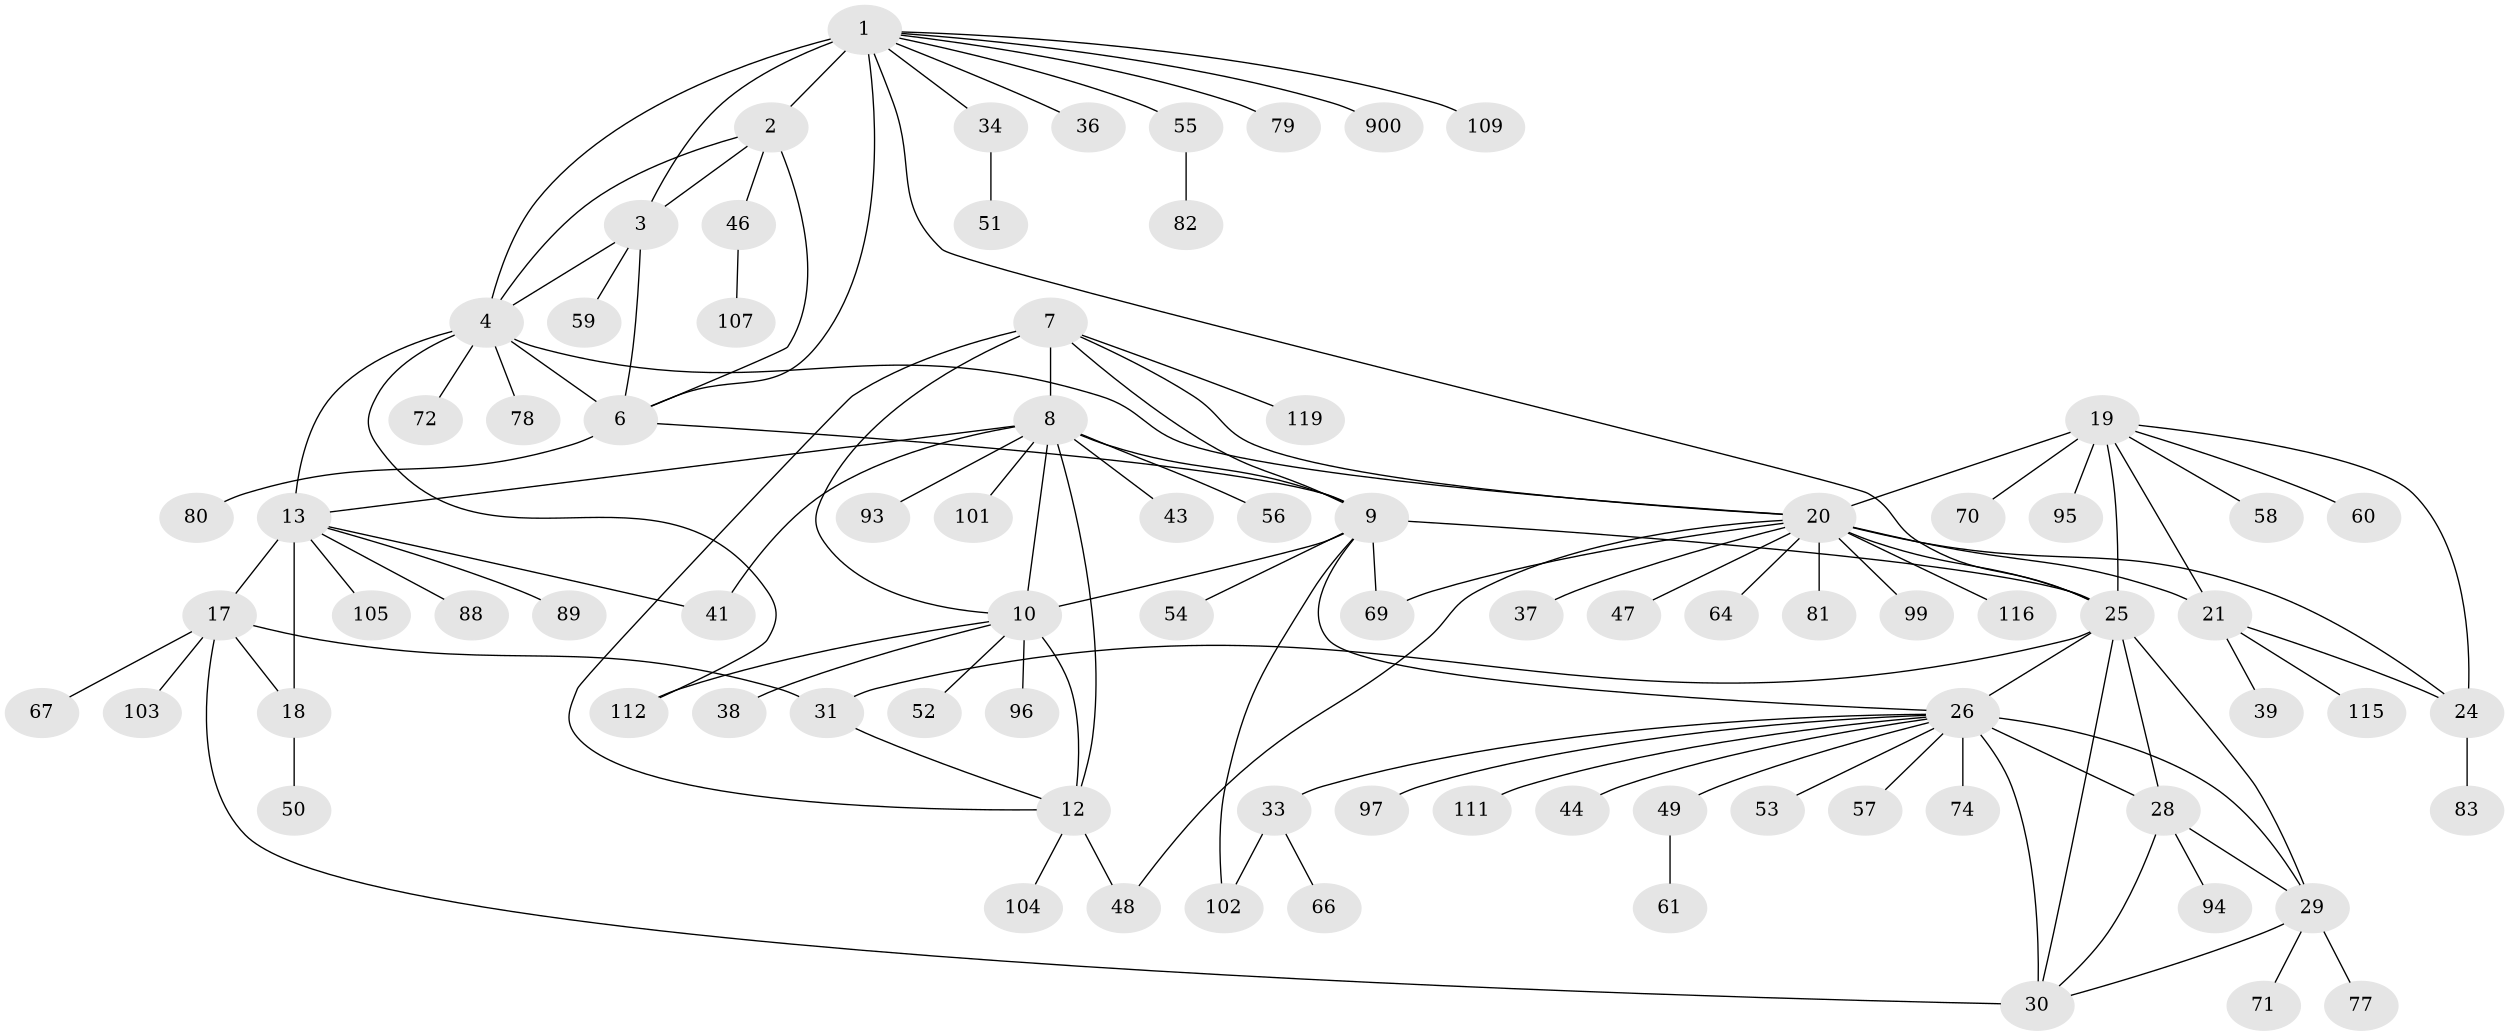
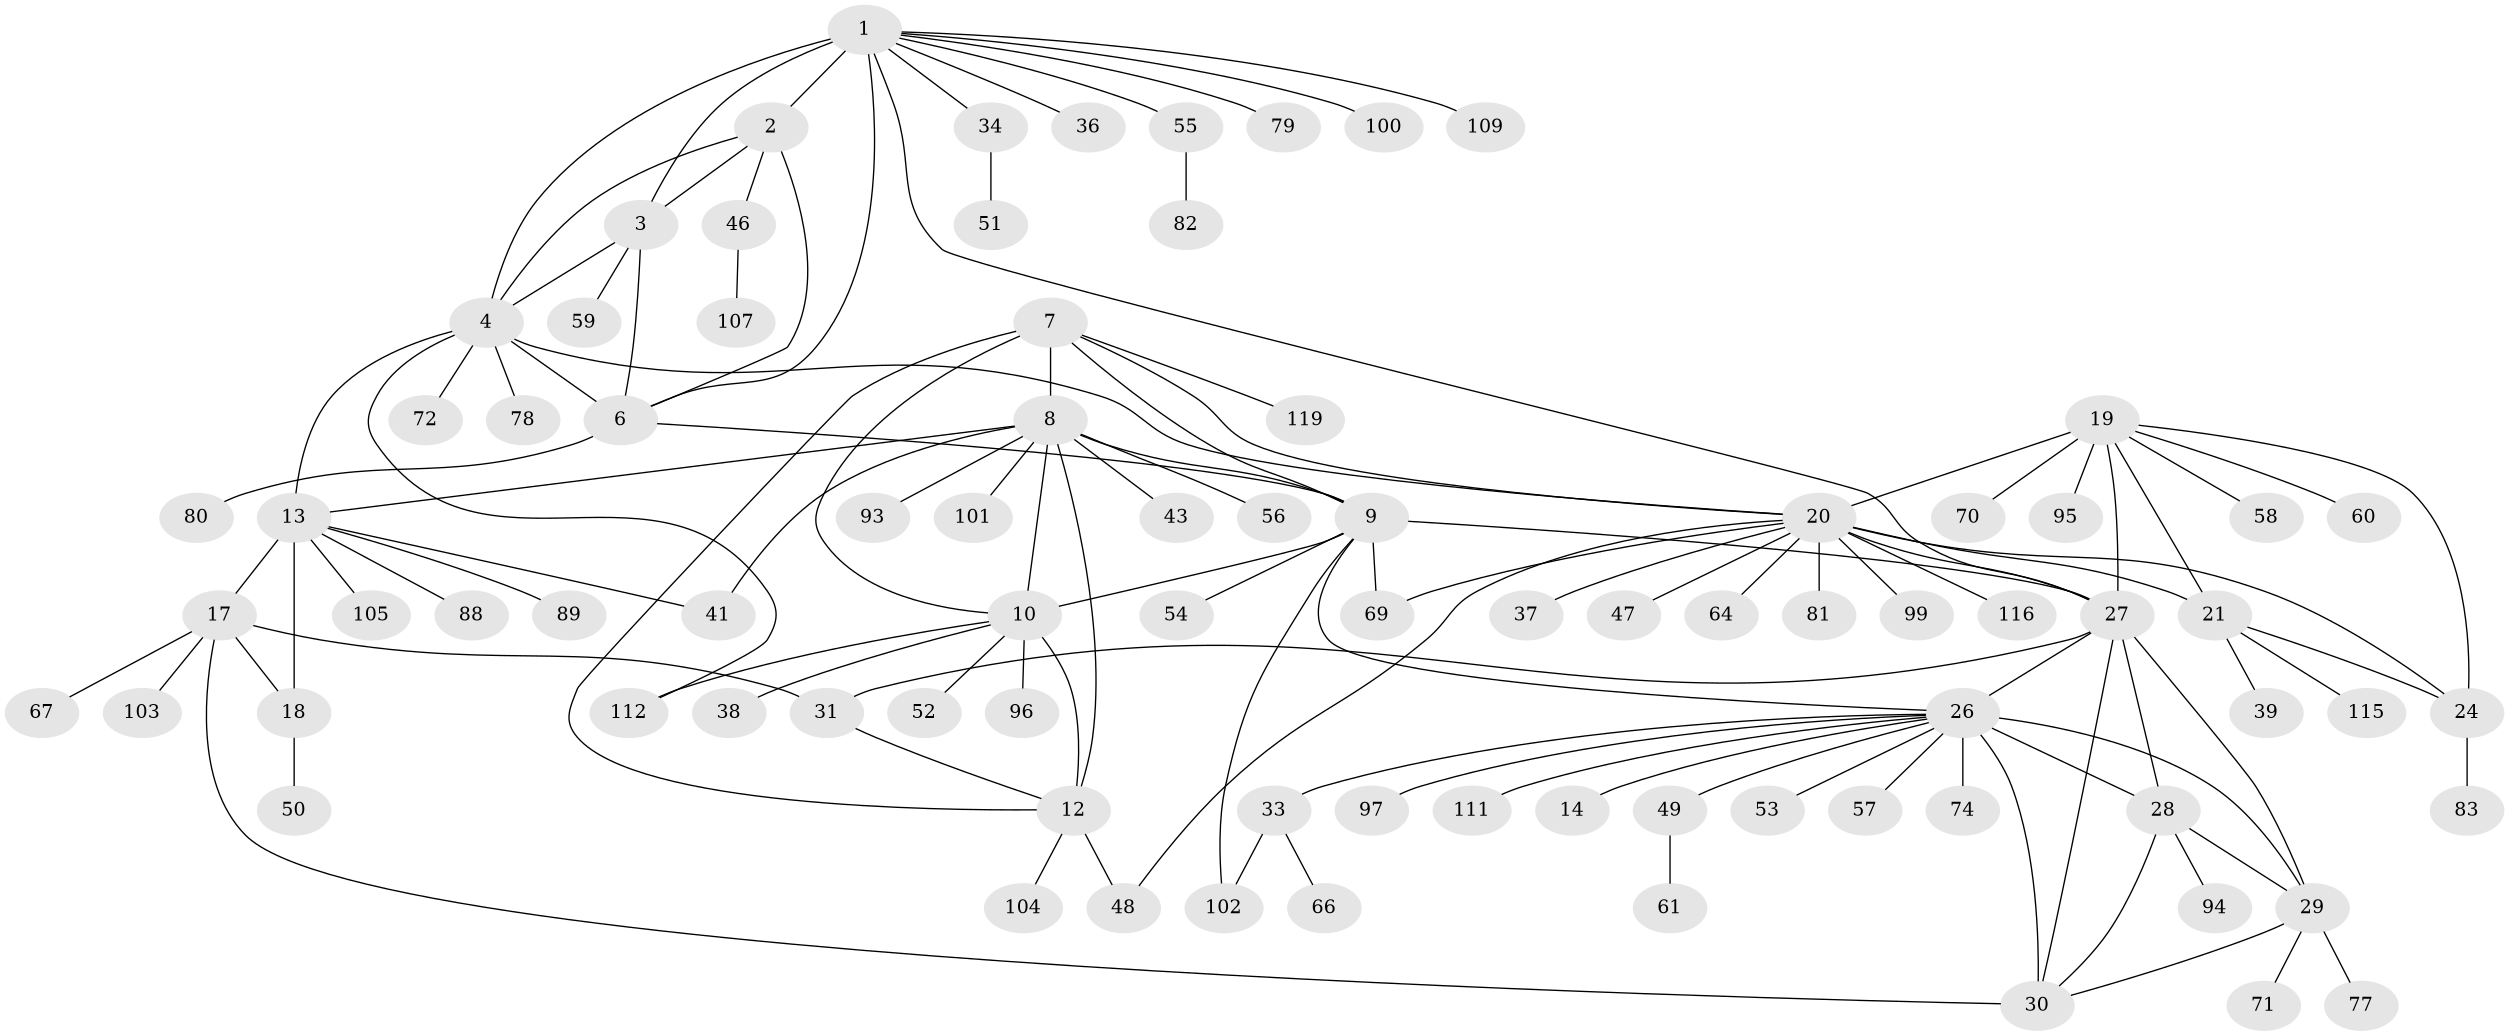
node "900": label "900" -> "100"
node "25": label "25" -> "27"
node "44": label "44" -> "14"
